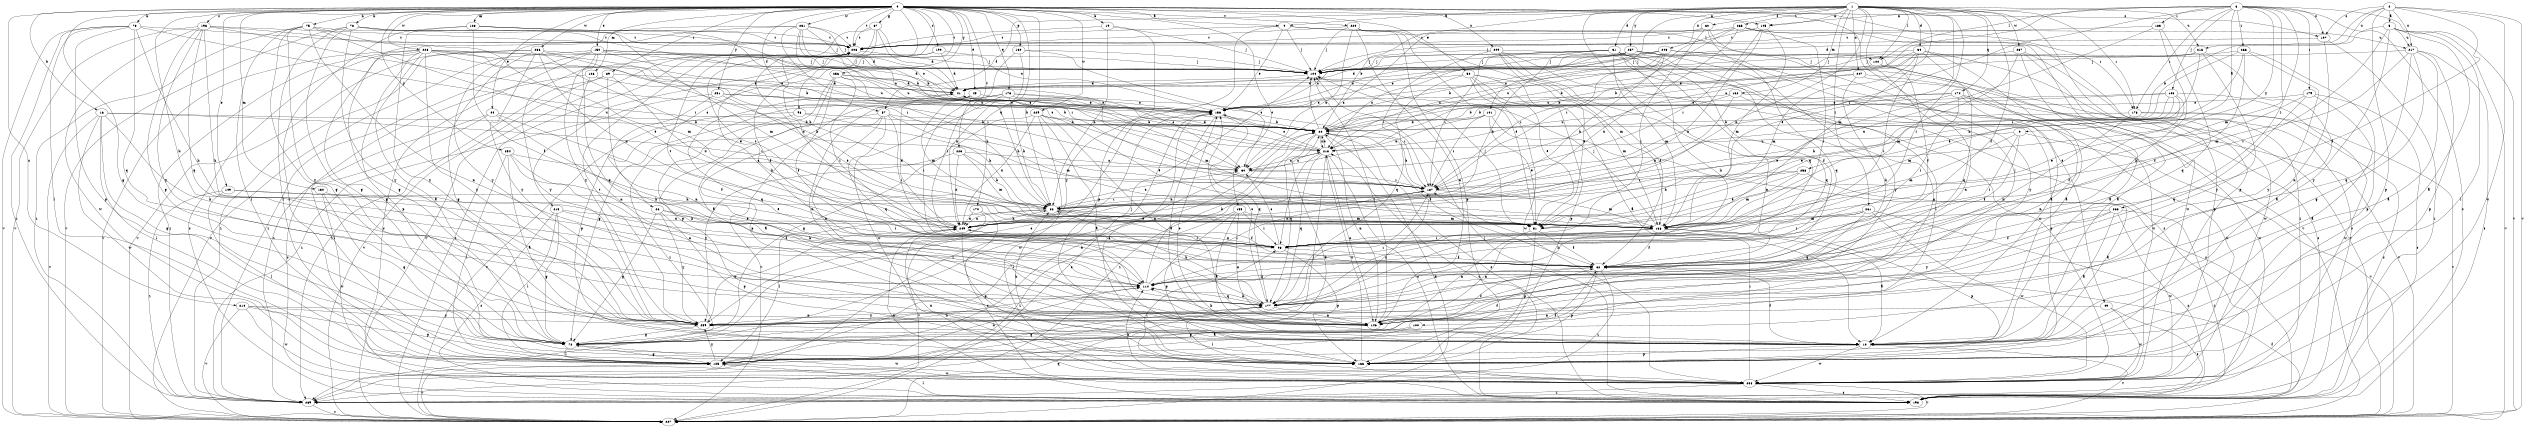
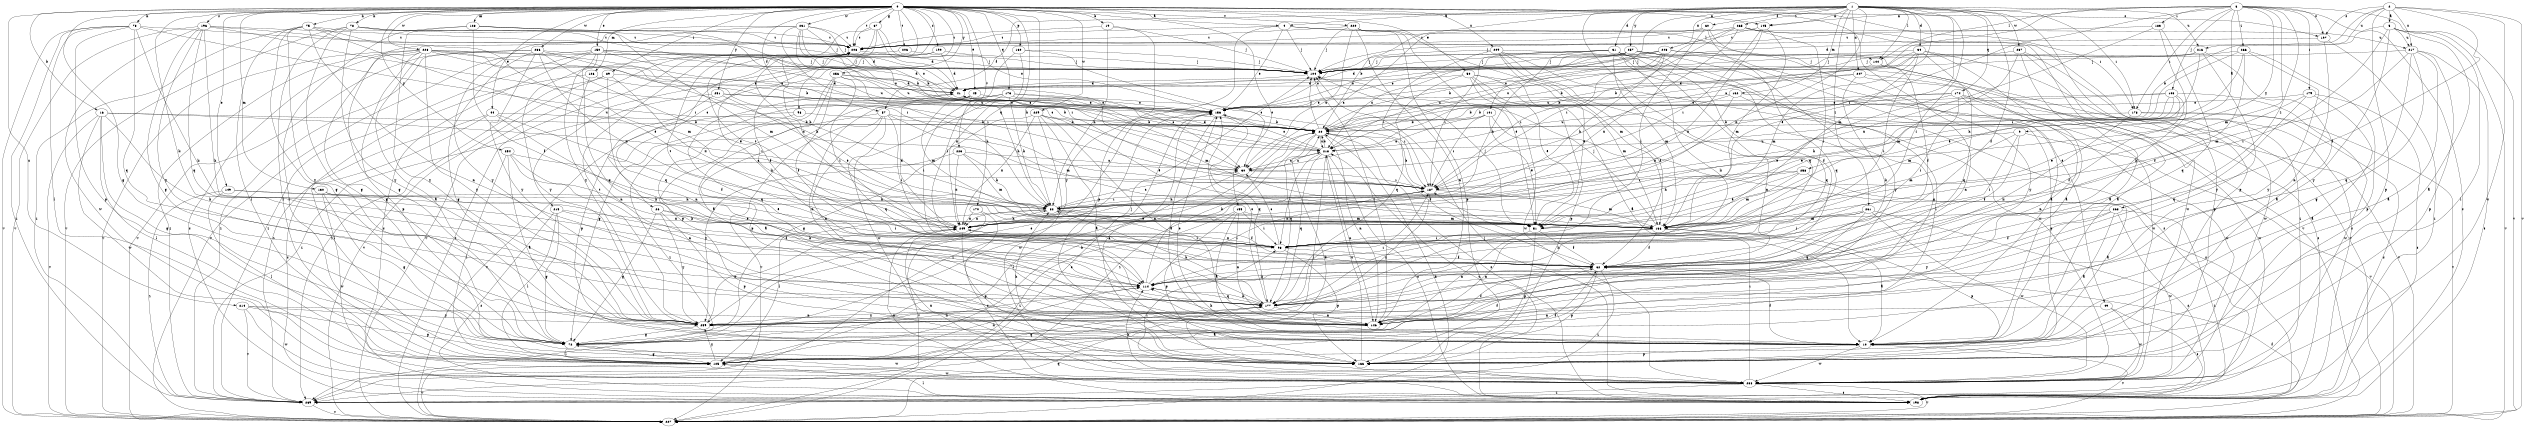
node "206": added
edge "98" -> "82": now "130" -> "82"
node "100": removed
edge "214" -> "227": now "214" -> "269"
